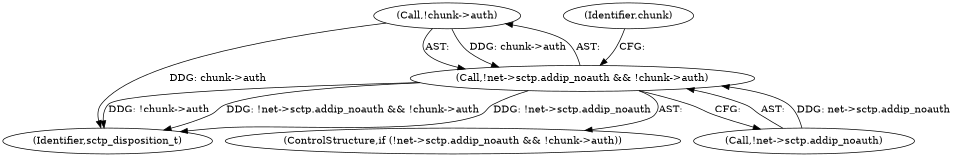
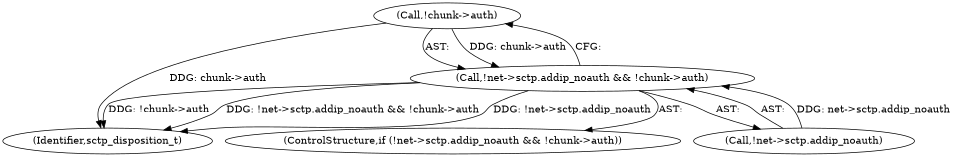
node "(Identifier,chunk)": removed
edge "(Call,!net->sctp.addip_noauth && !chunk->auth)" -> "(Call,!chunk->auth)": label "AST: " -> "CFG: "
edge "(Call,!net->sctp.addip_noauth && !chunk->auth)" -> "(Call,!net->sctp.addip_noauth)": label "CFG: " -> "AST: "
